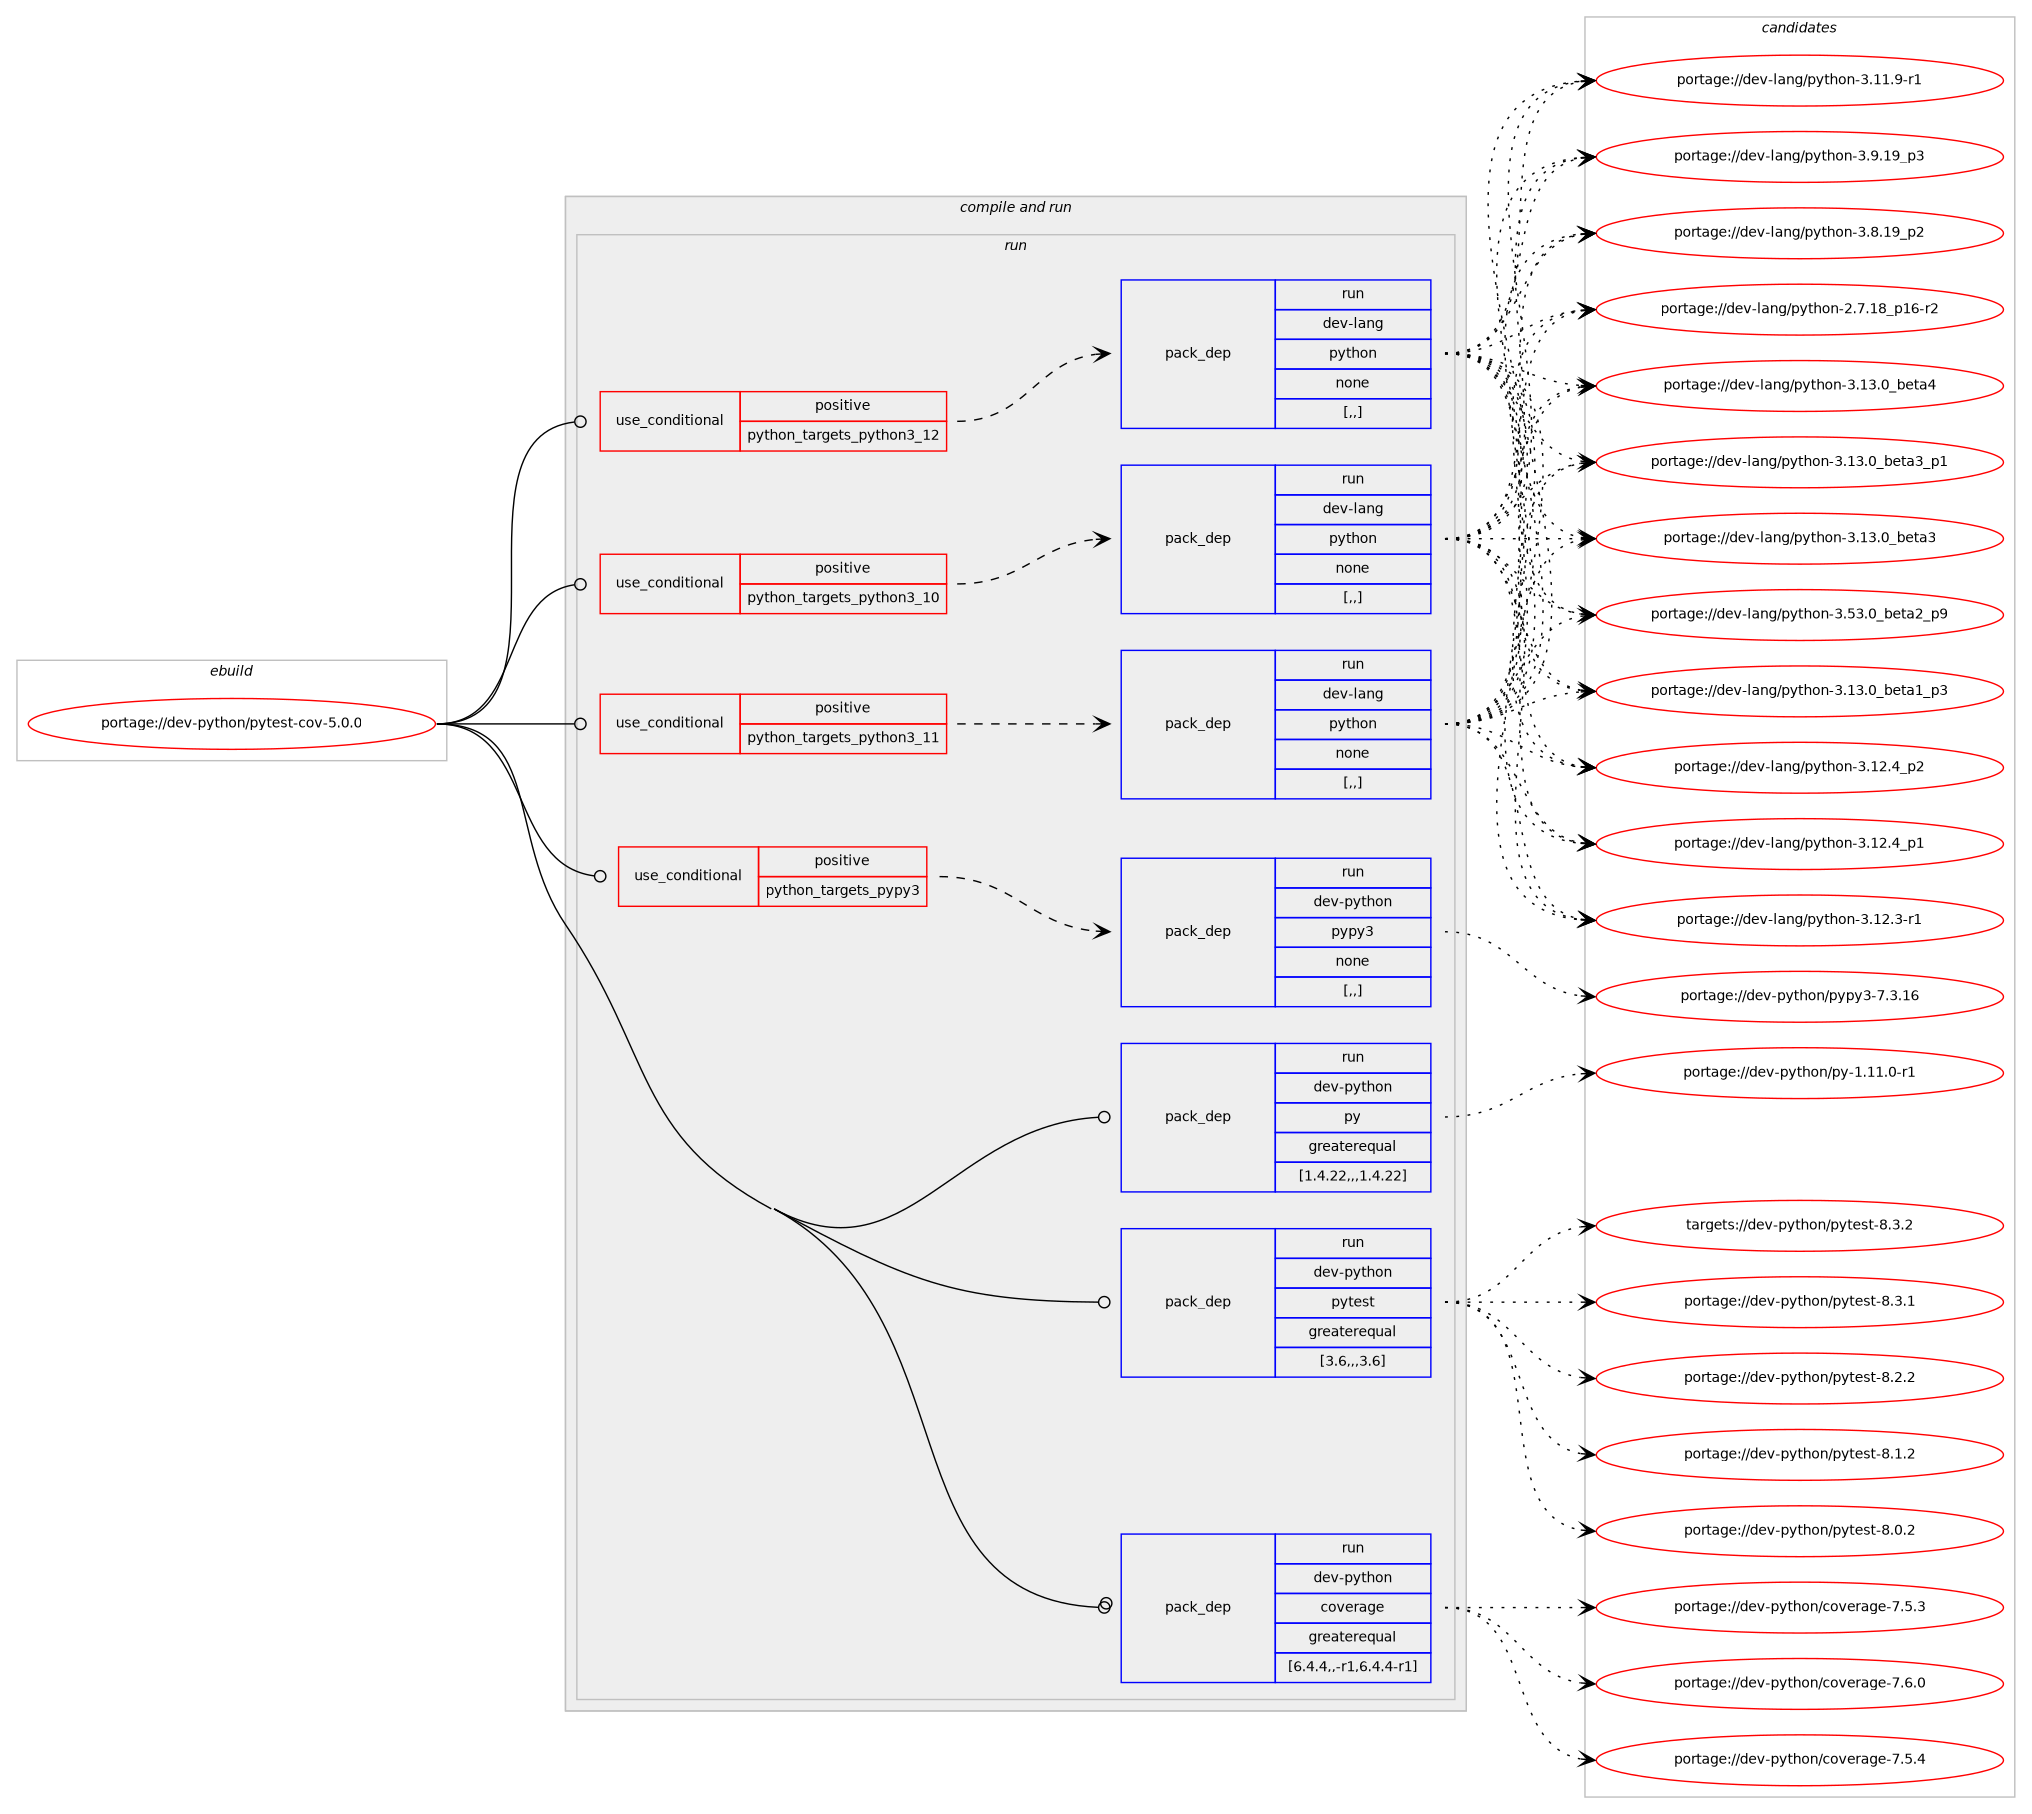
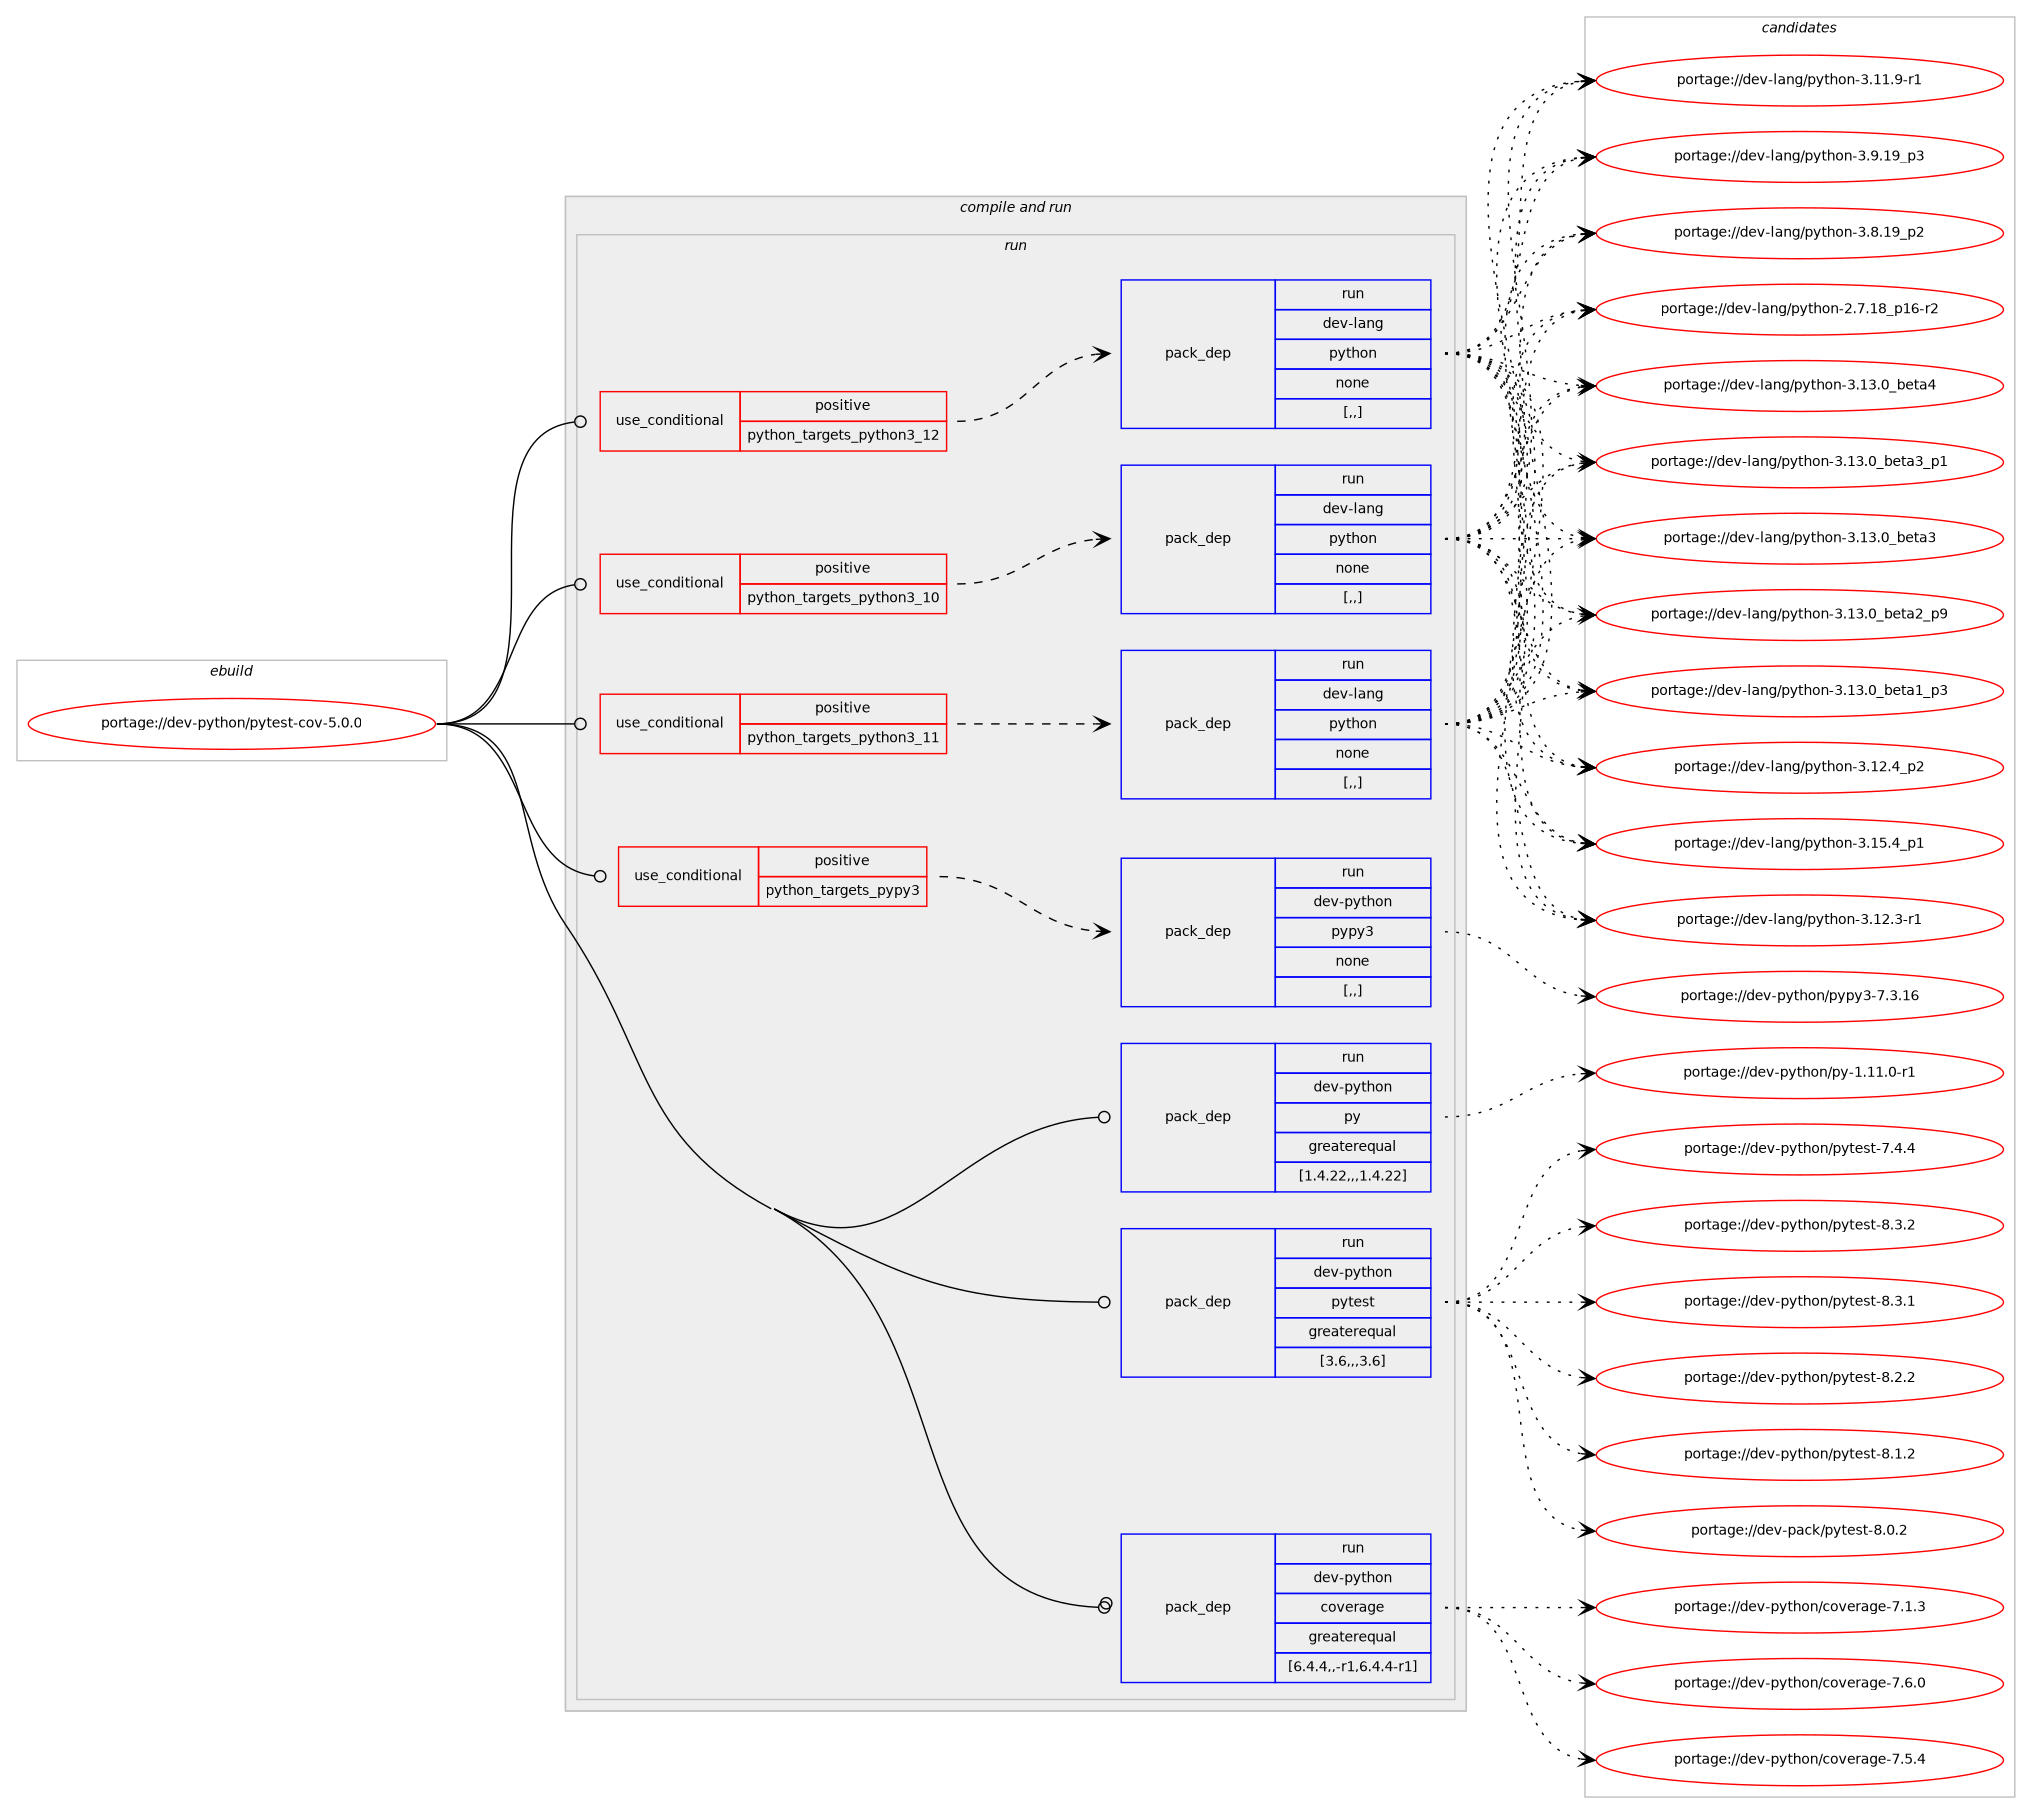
node "portage://dev-lang/python-3.53.0_beta2_p9": label "portage://dev-lang/python-3.53.0_beta2_p9" -> "portage://dev-lang/python-3.13.0_beta2_p9"
node "portage://dev-lang/python-3.12.4_p1": label "portage://dev-lang/python-3.12.4_p1" -> "portage://dev-lang/python-3.15.4_p1"
node "portage://dev-python/pytest-7.4.4": added
node "targets://dev-python/pytest-8.3.2": label "targets://dev-python/pytest-8.3.2" -> "portage://dev-python/pytest-8.3.2"
node "portage://dev-python/pytest-8.0.2": label "portage://dev-python/pytest-8.0.2" -> "portage://dev-pack/pytest-8.0.2"
node "portage://dev-python/coverage-7.5.3": label "portage://dev-python/coverage-7.5.3" -> "portage://dev-python/coverage-7.1.3"
